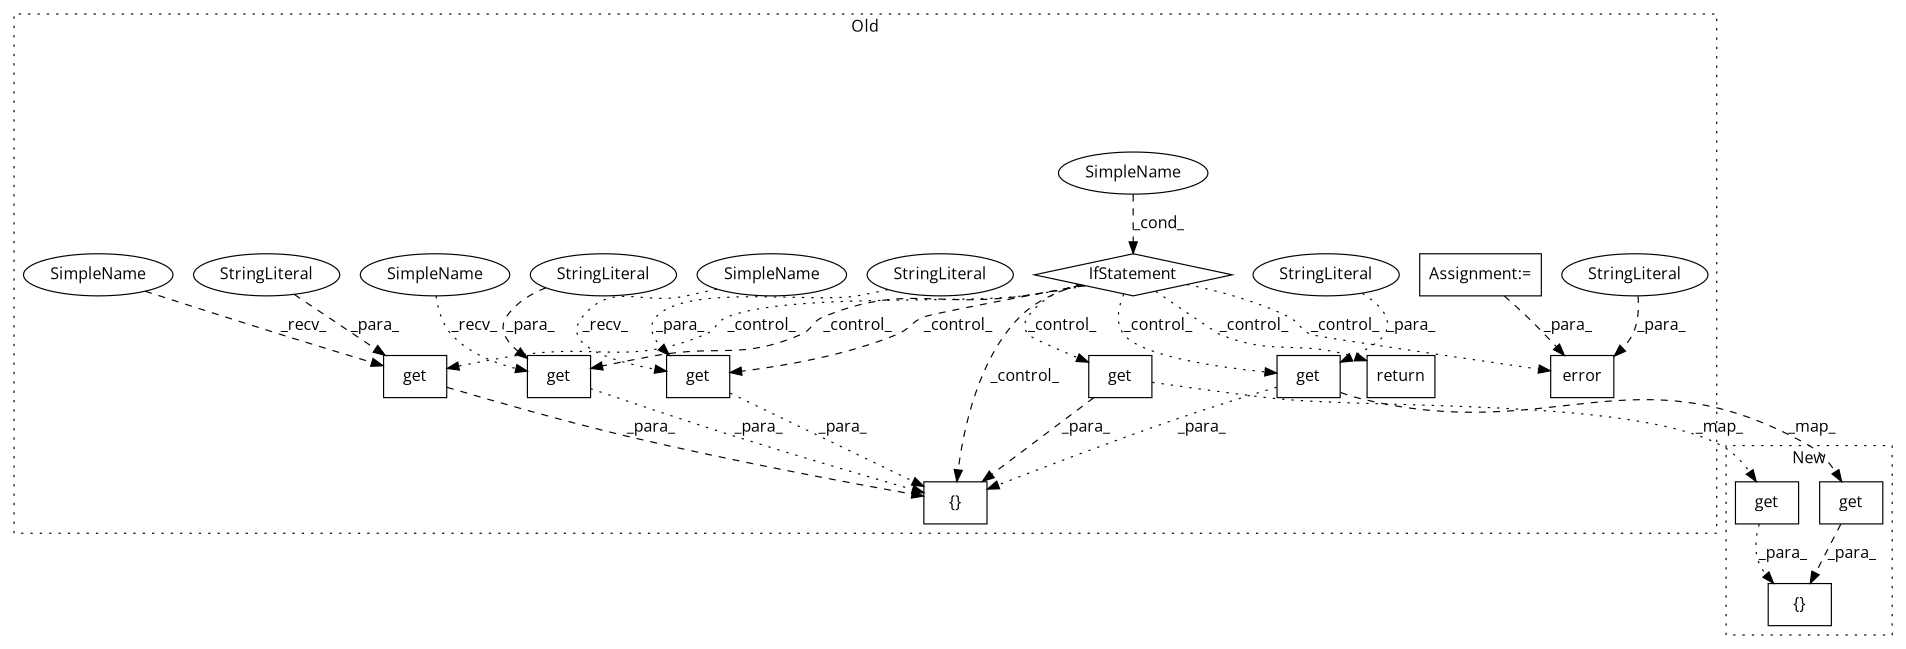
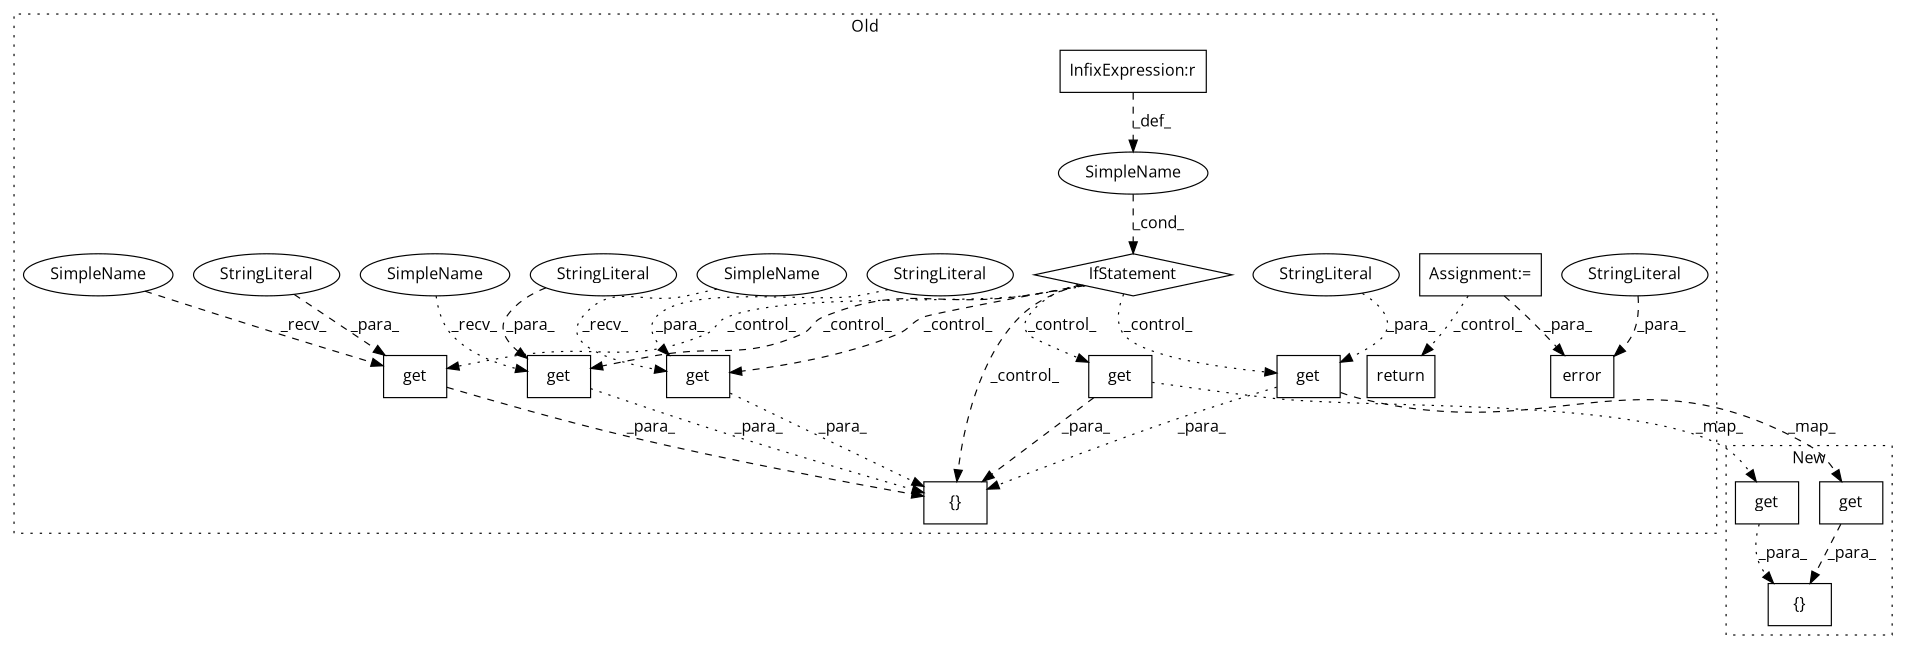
node "InfixExpression:r": added
edge "IfStatement" -> "error": removed, label "_control_"
edge "IfStatement" -> "return": now "Assignment:=" -> "return"
